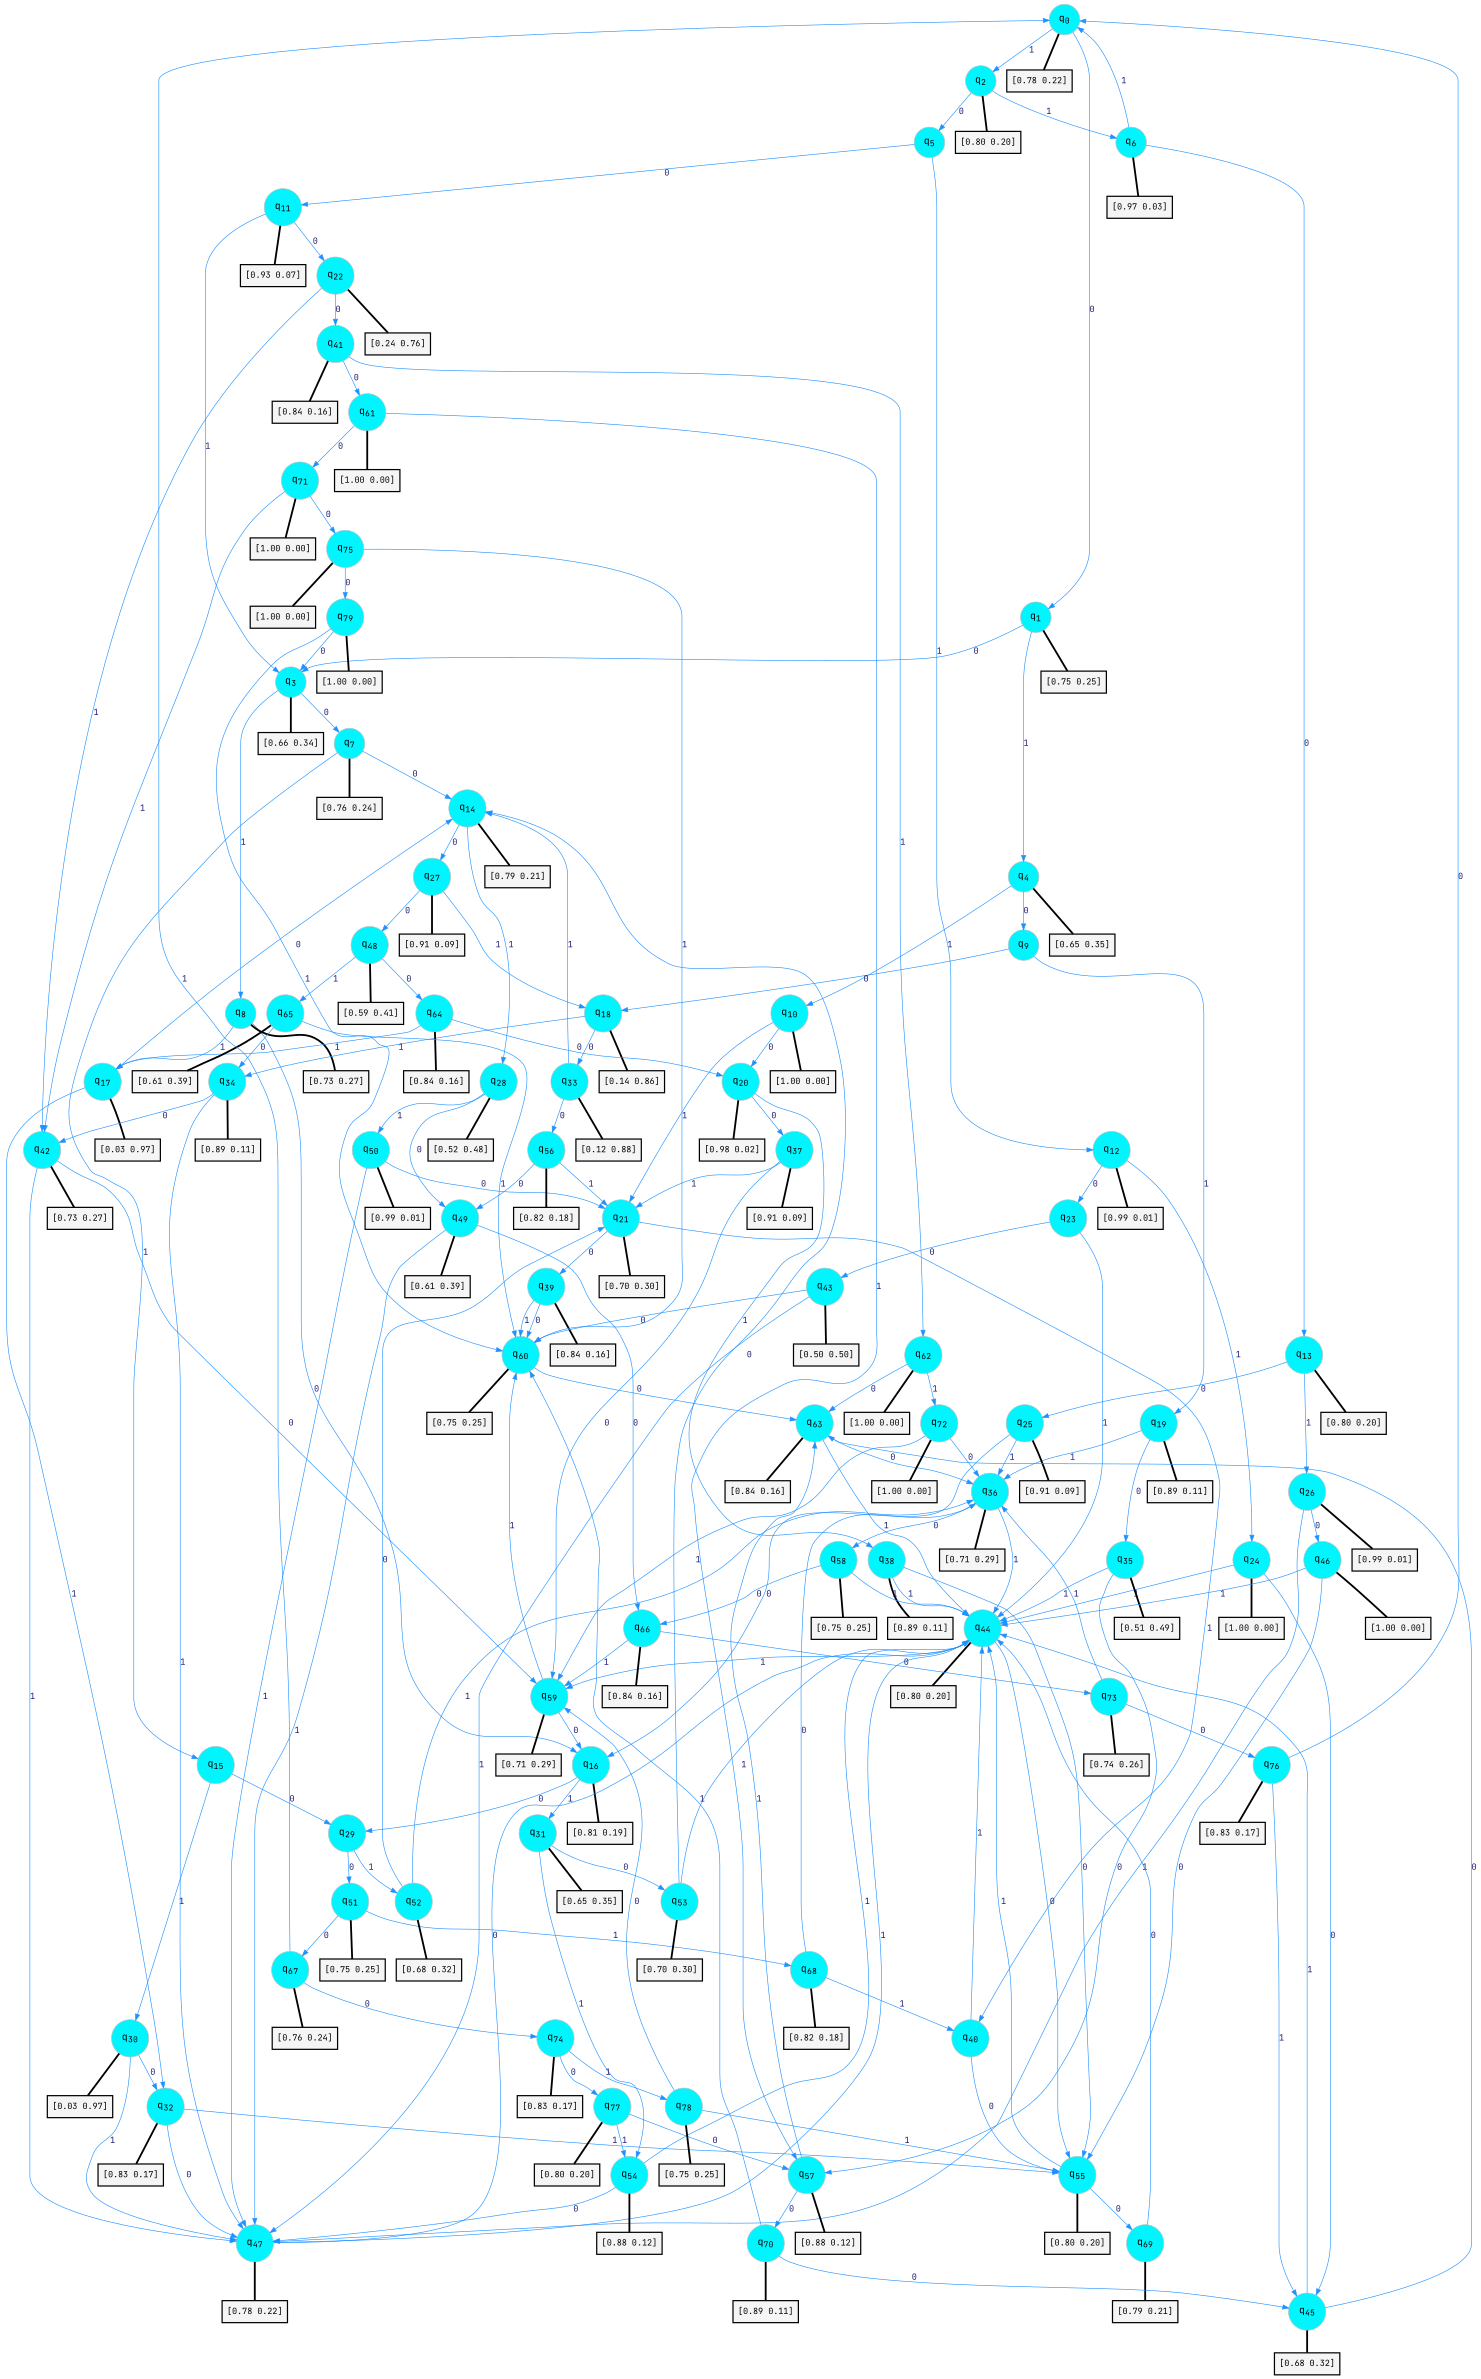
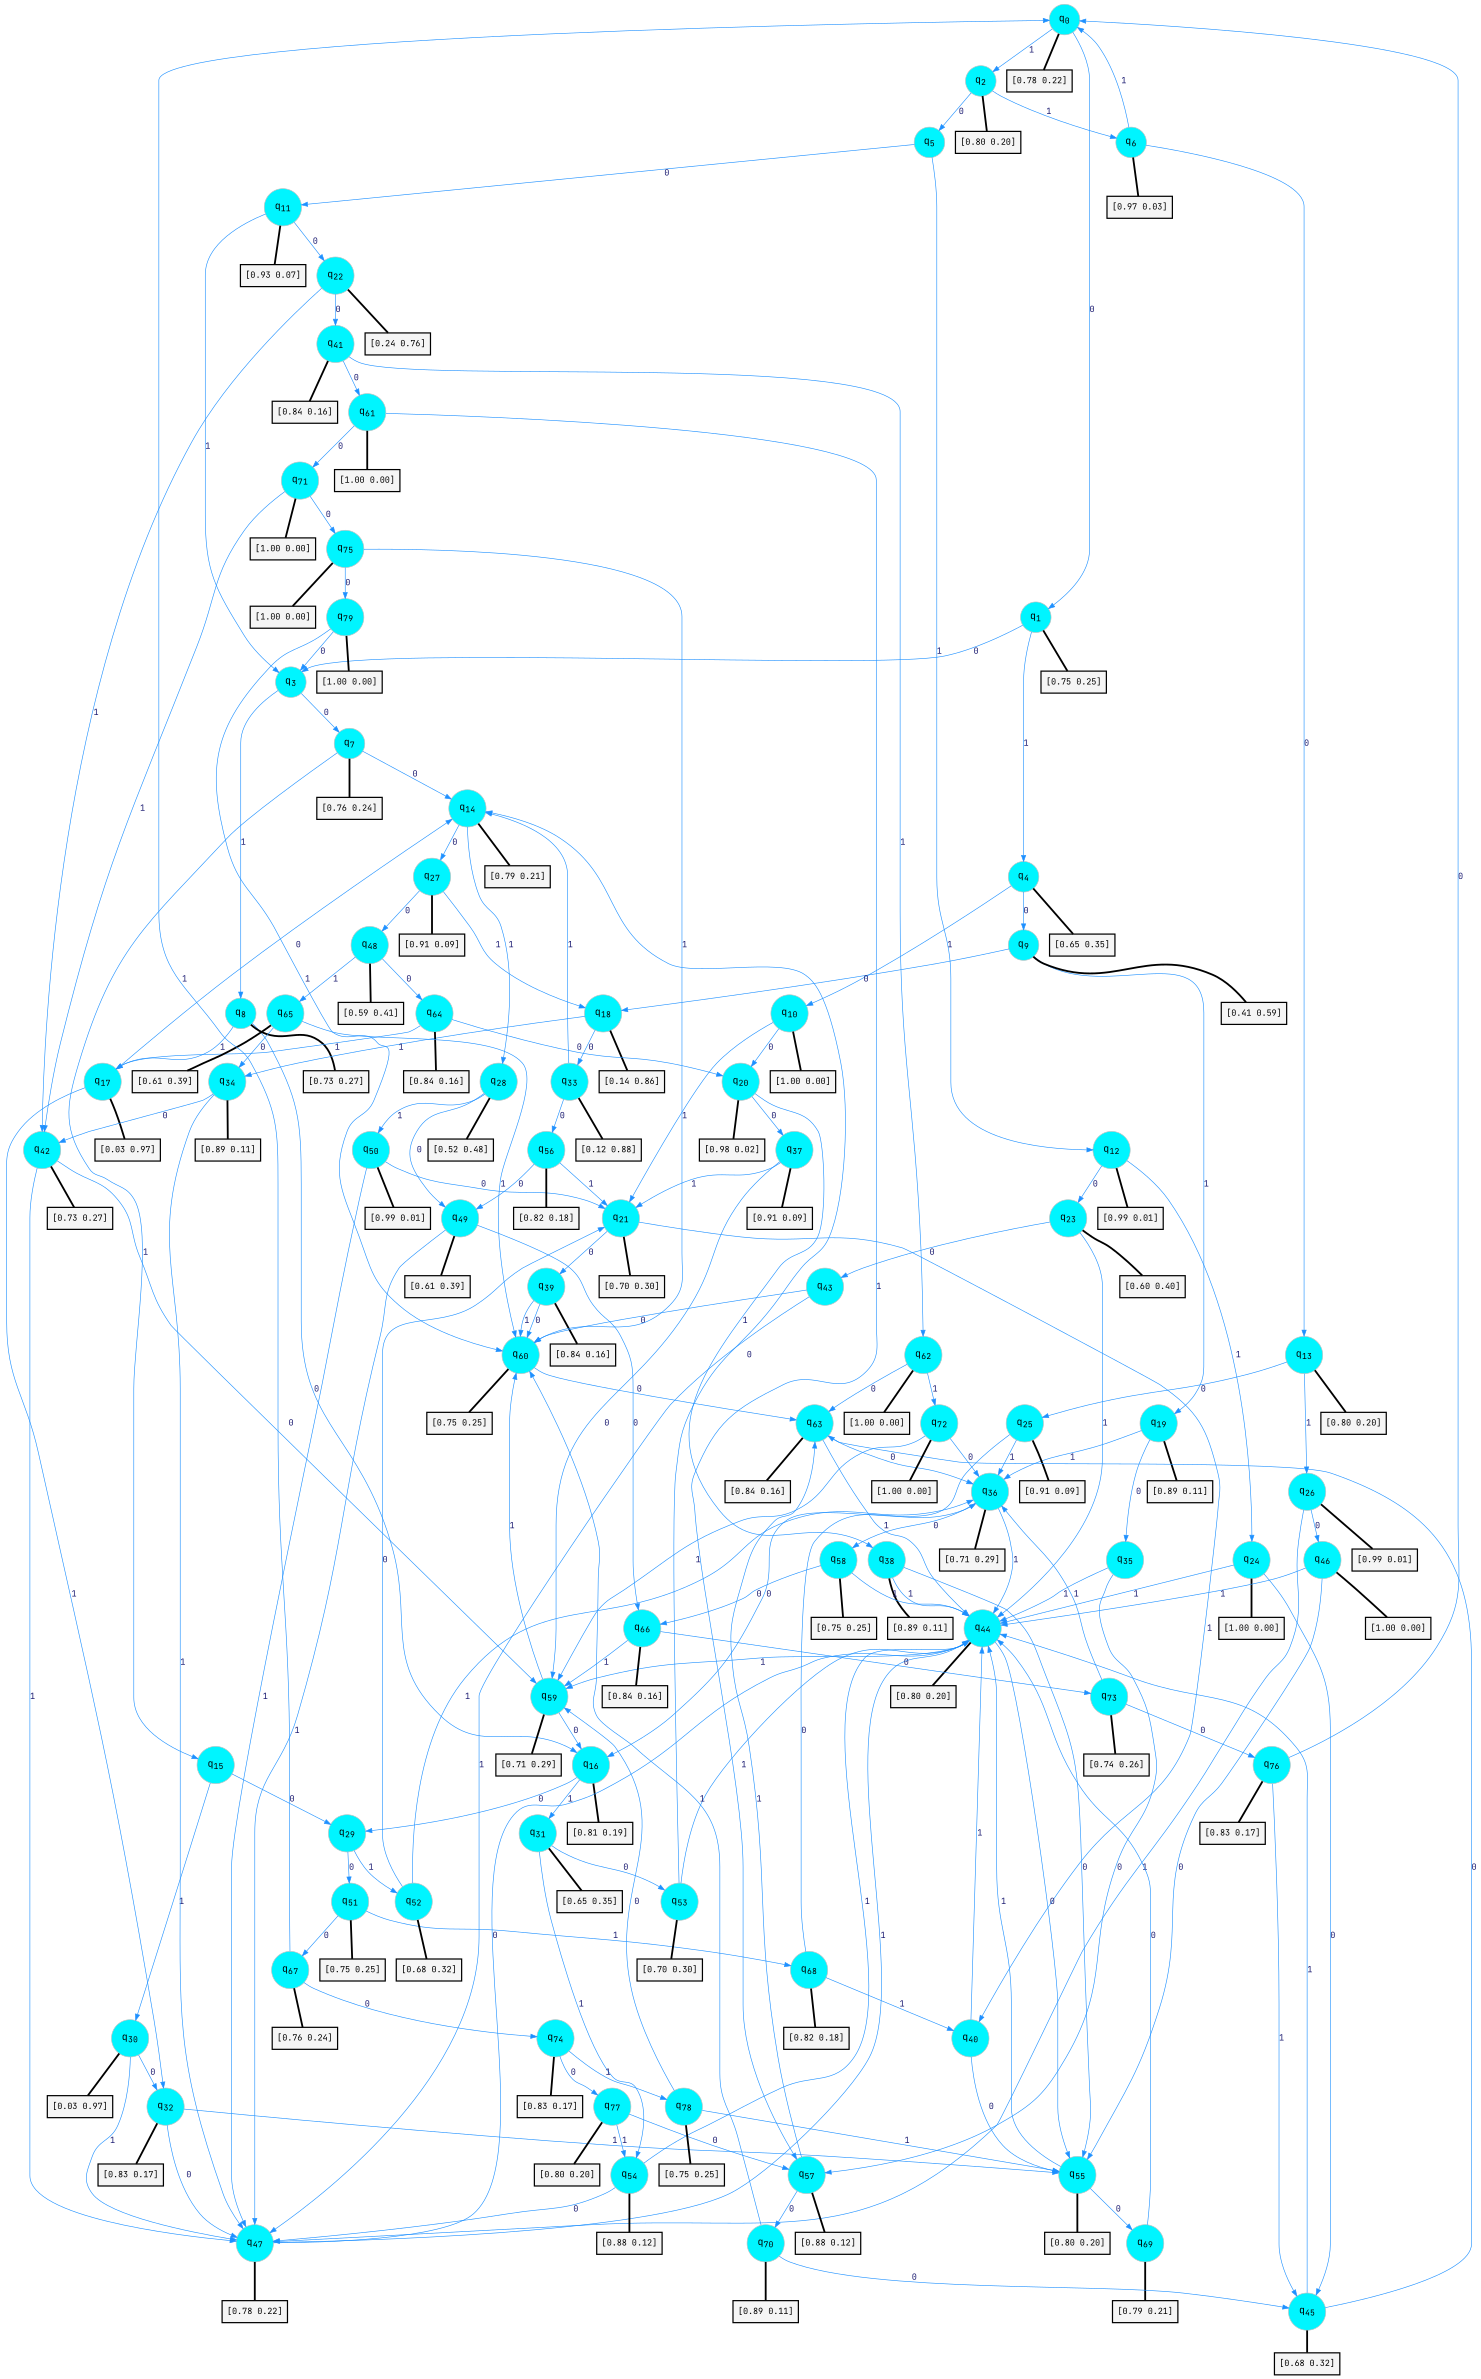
node "[0.66 0.34]": removed
node "[0.41 0.59]": added
node "[0.60 0.40]": added
node "[0.50 0.50]": removed
node "[0.51 0.49]": removed
